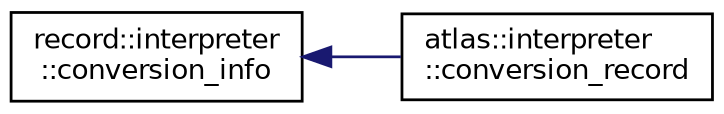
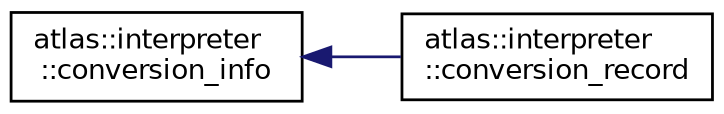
node "record::interpreter ::conversion_info": label "record::interpreter ::conversion_info" -> "atlas::interpreter ::conversion_info"
